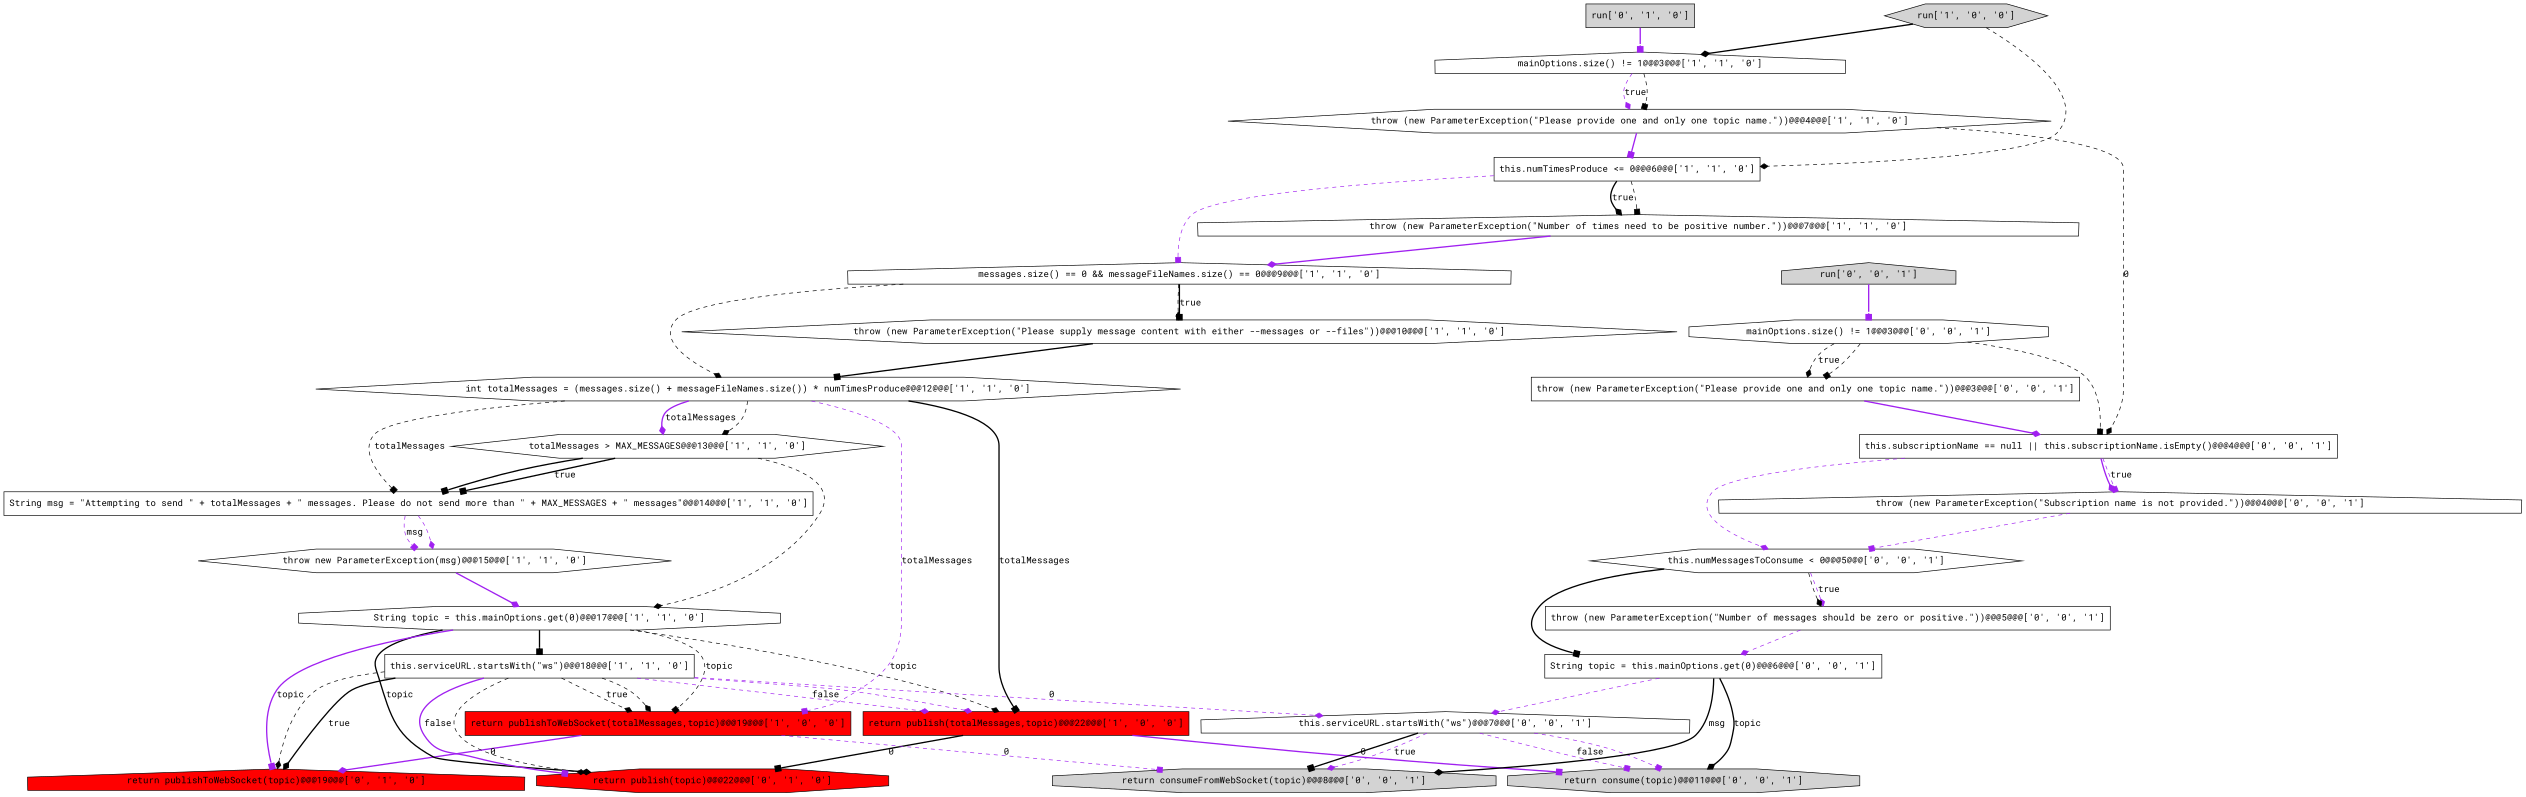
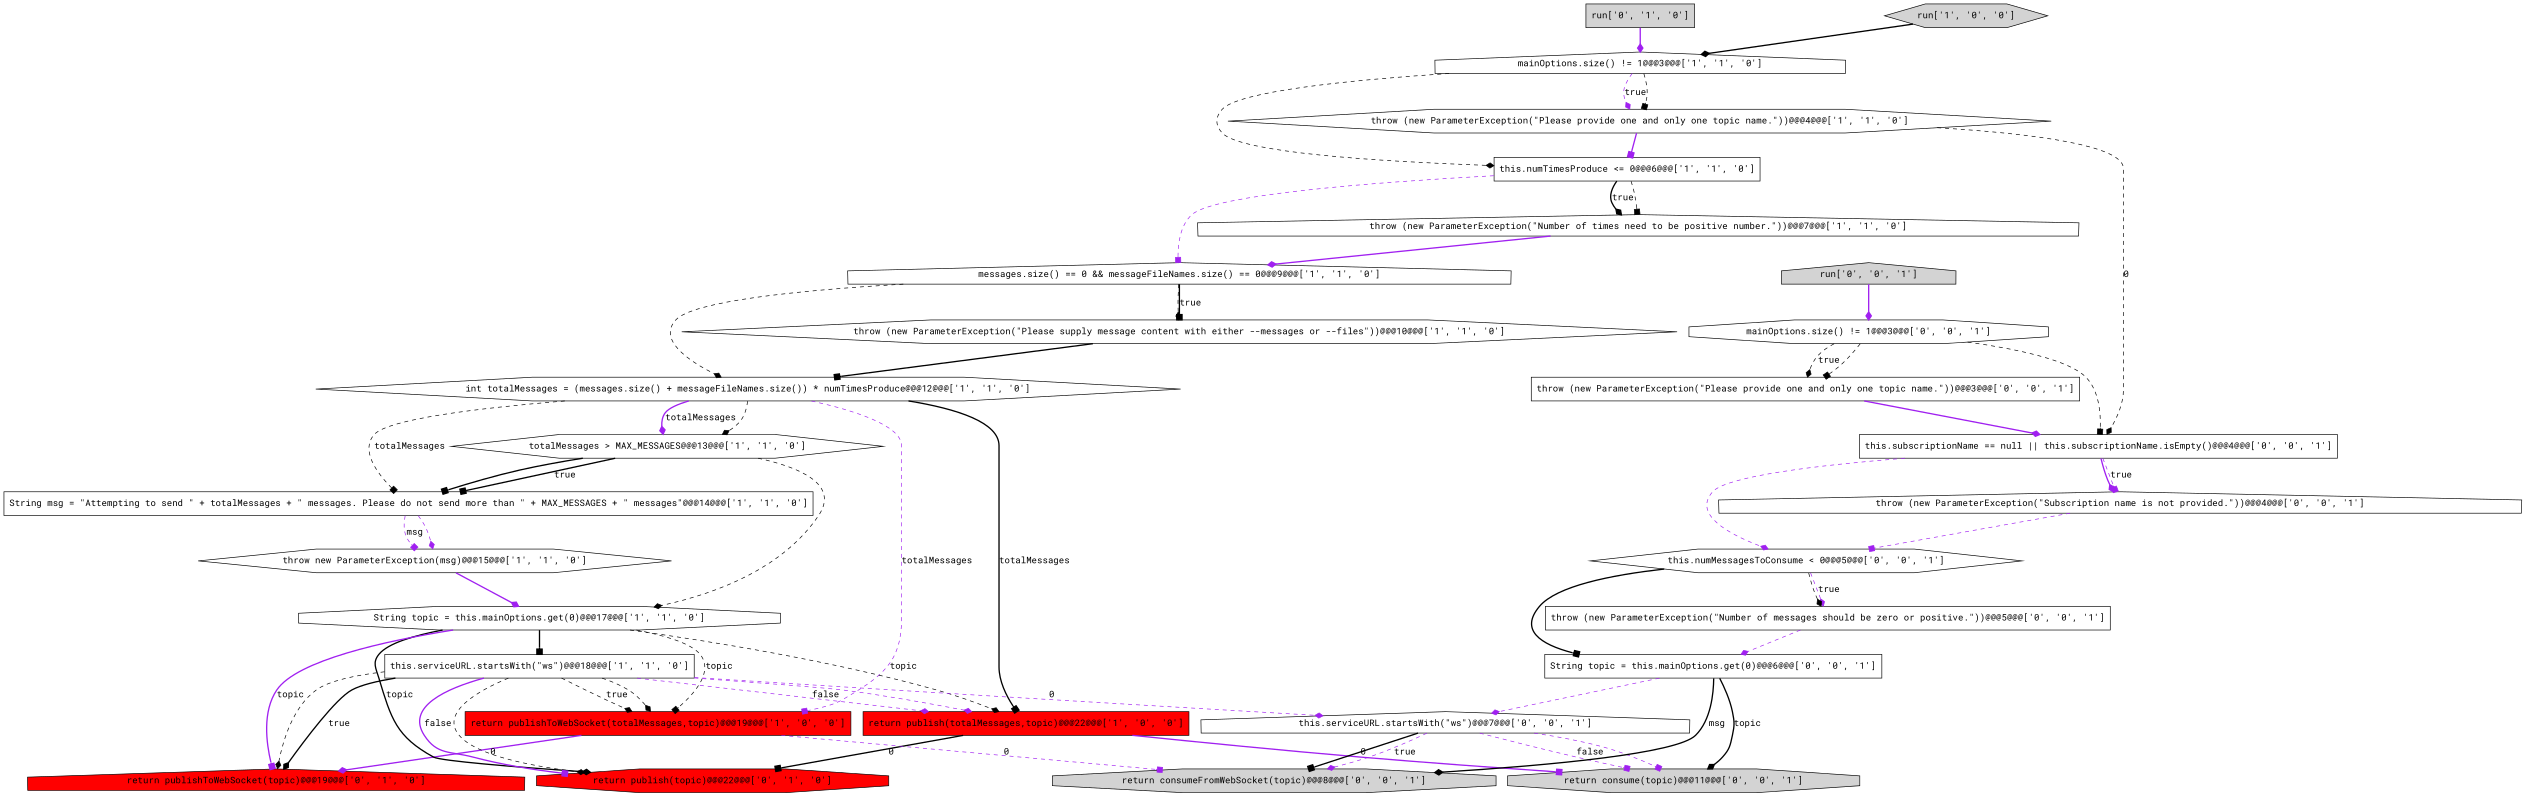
edge "run['0', '1', '0']" -> "mainOptions.size() != 1@@@3@@@['1', '1', '0']": arrowhead box -> diamond
edge "run['1', '0', '0']" -> "this.numTimesProduce <= 0@@@6@@@['1', '1', '0']": now "mainOptions.size() != 1@@@3@@@['1', '1', '0']" -> "this.numTimesProduce <= 0@@@6@@@['1', '1', '0']"
edge "run['0', '0', '1']" -> "mainOptions.size() != 1@@@3@@@['0', '0', '1']": arrowhead box -> diamond
